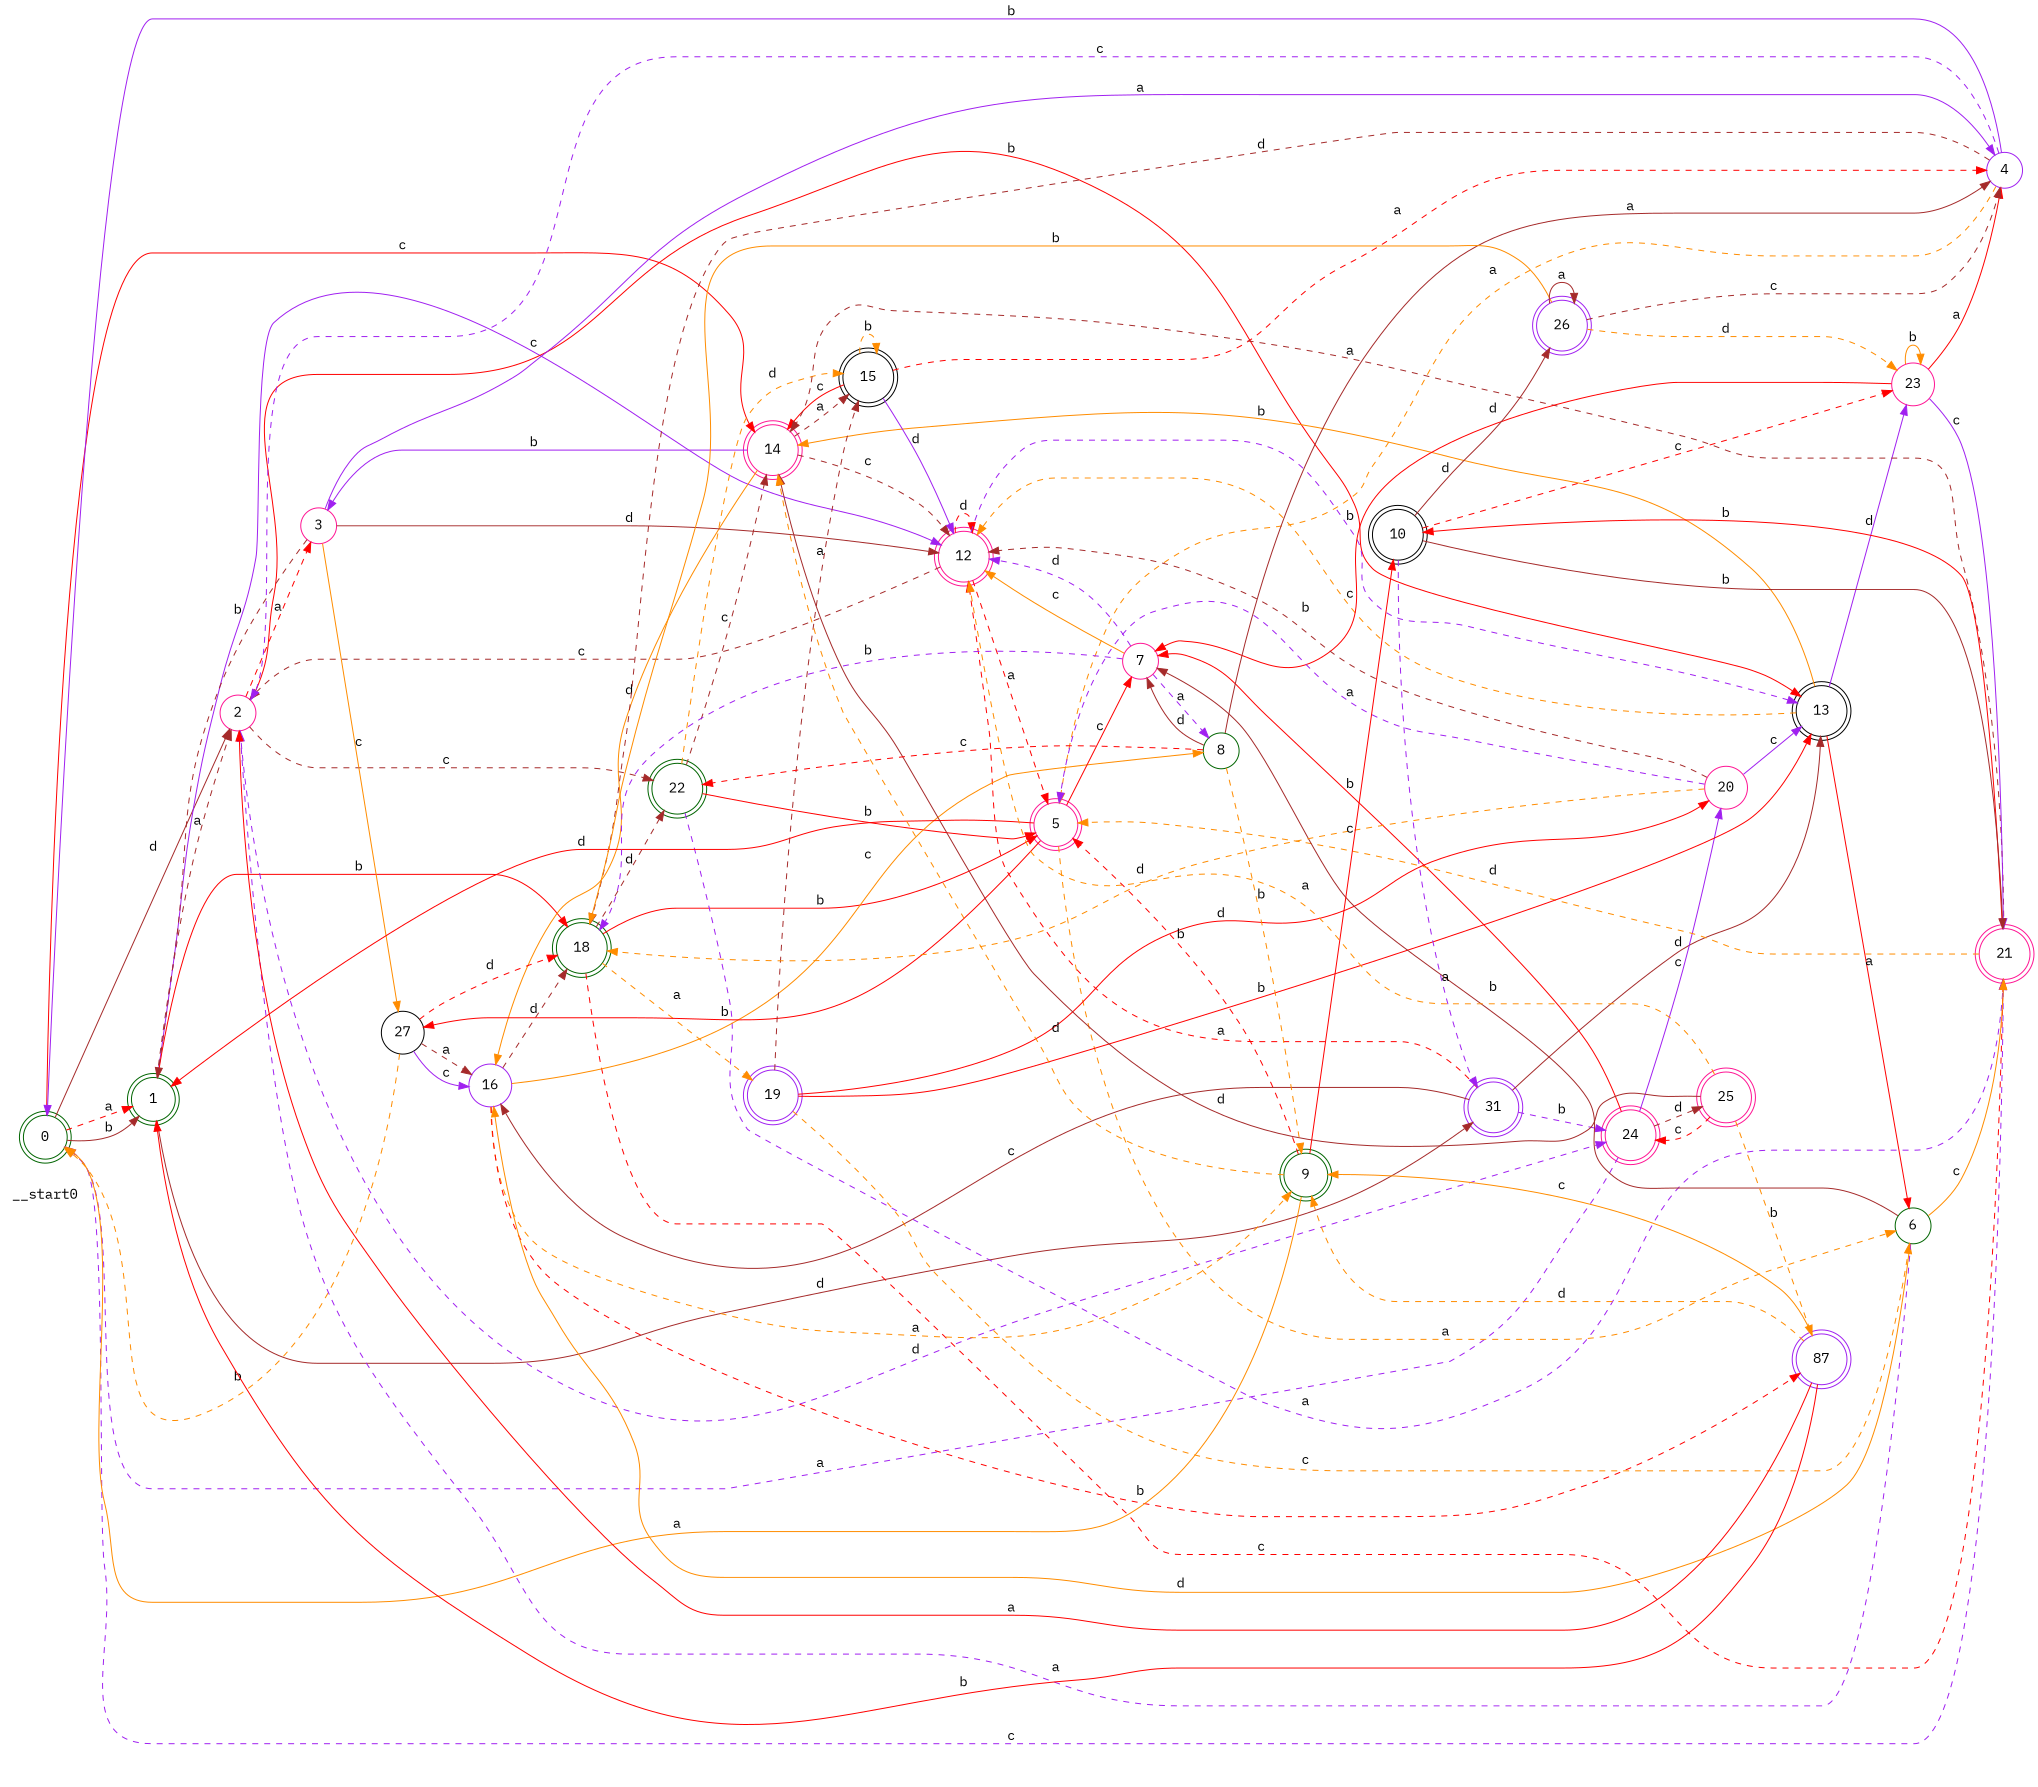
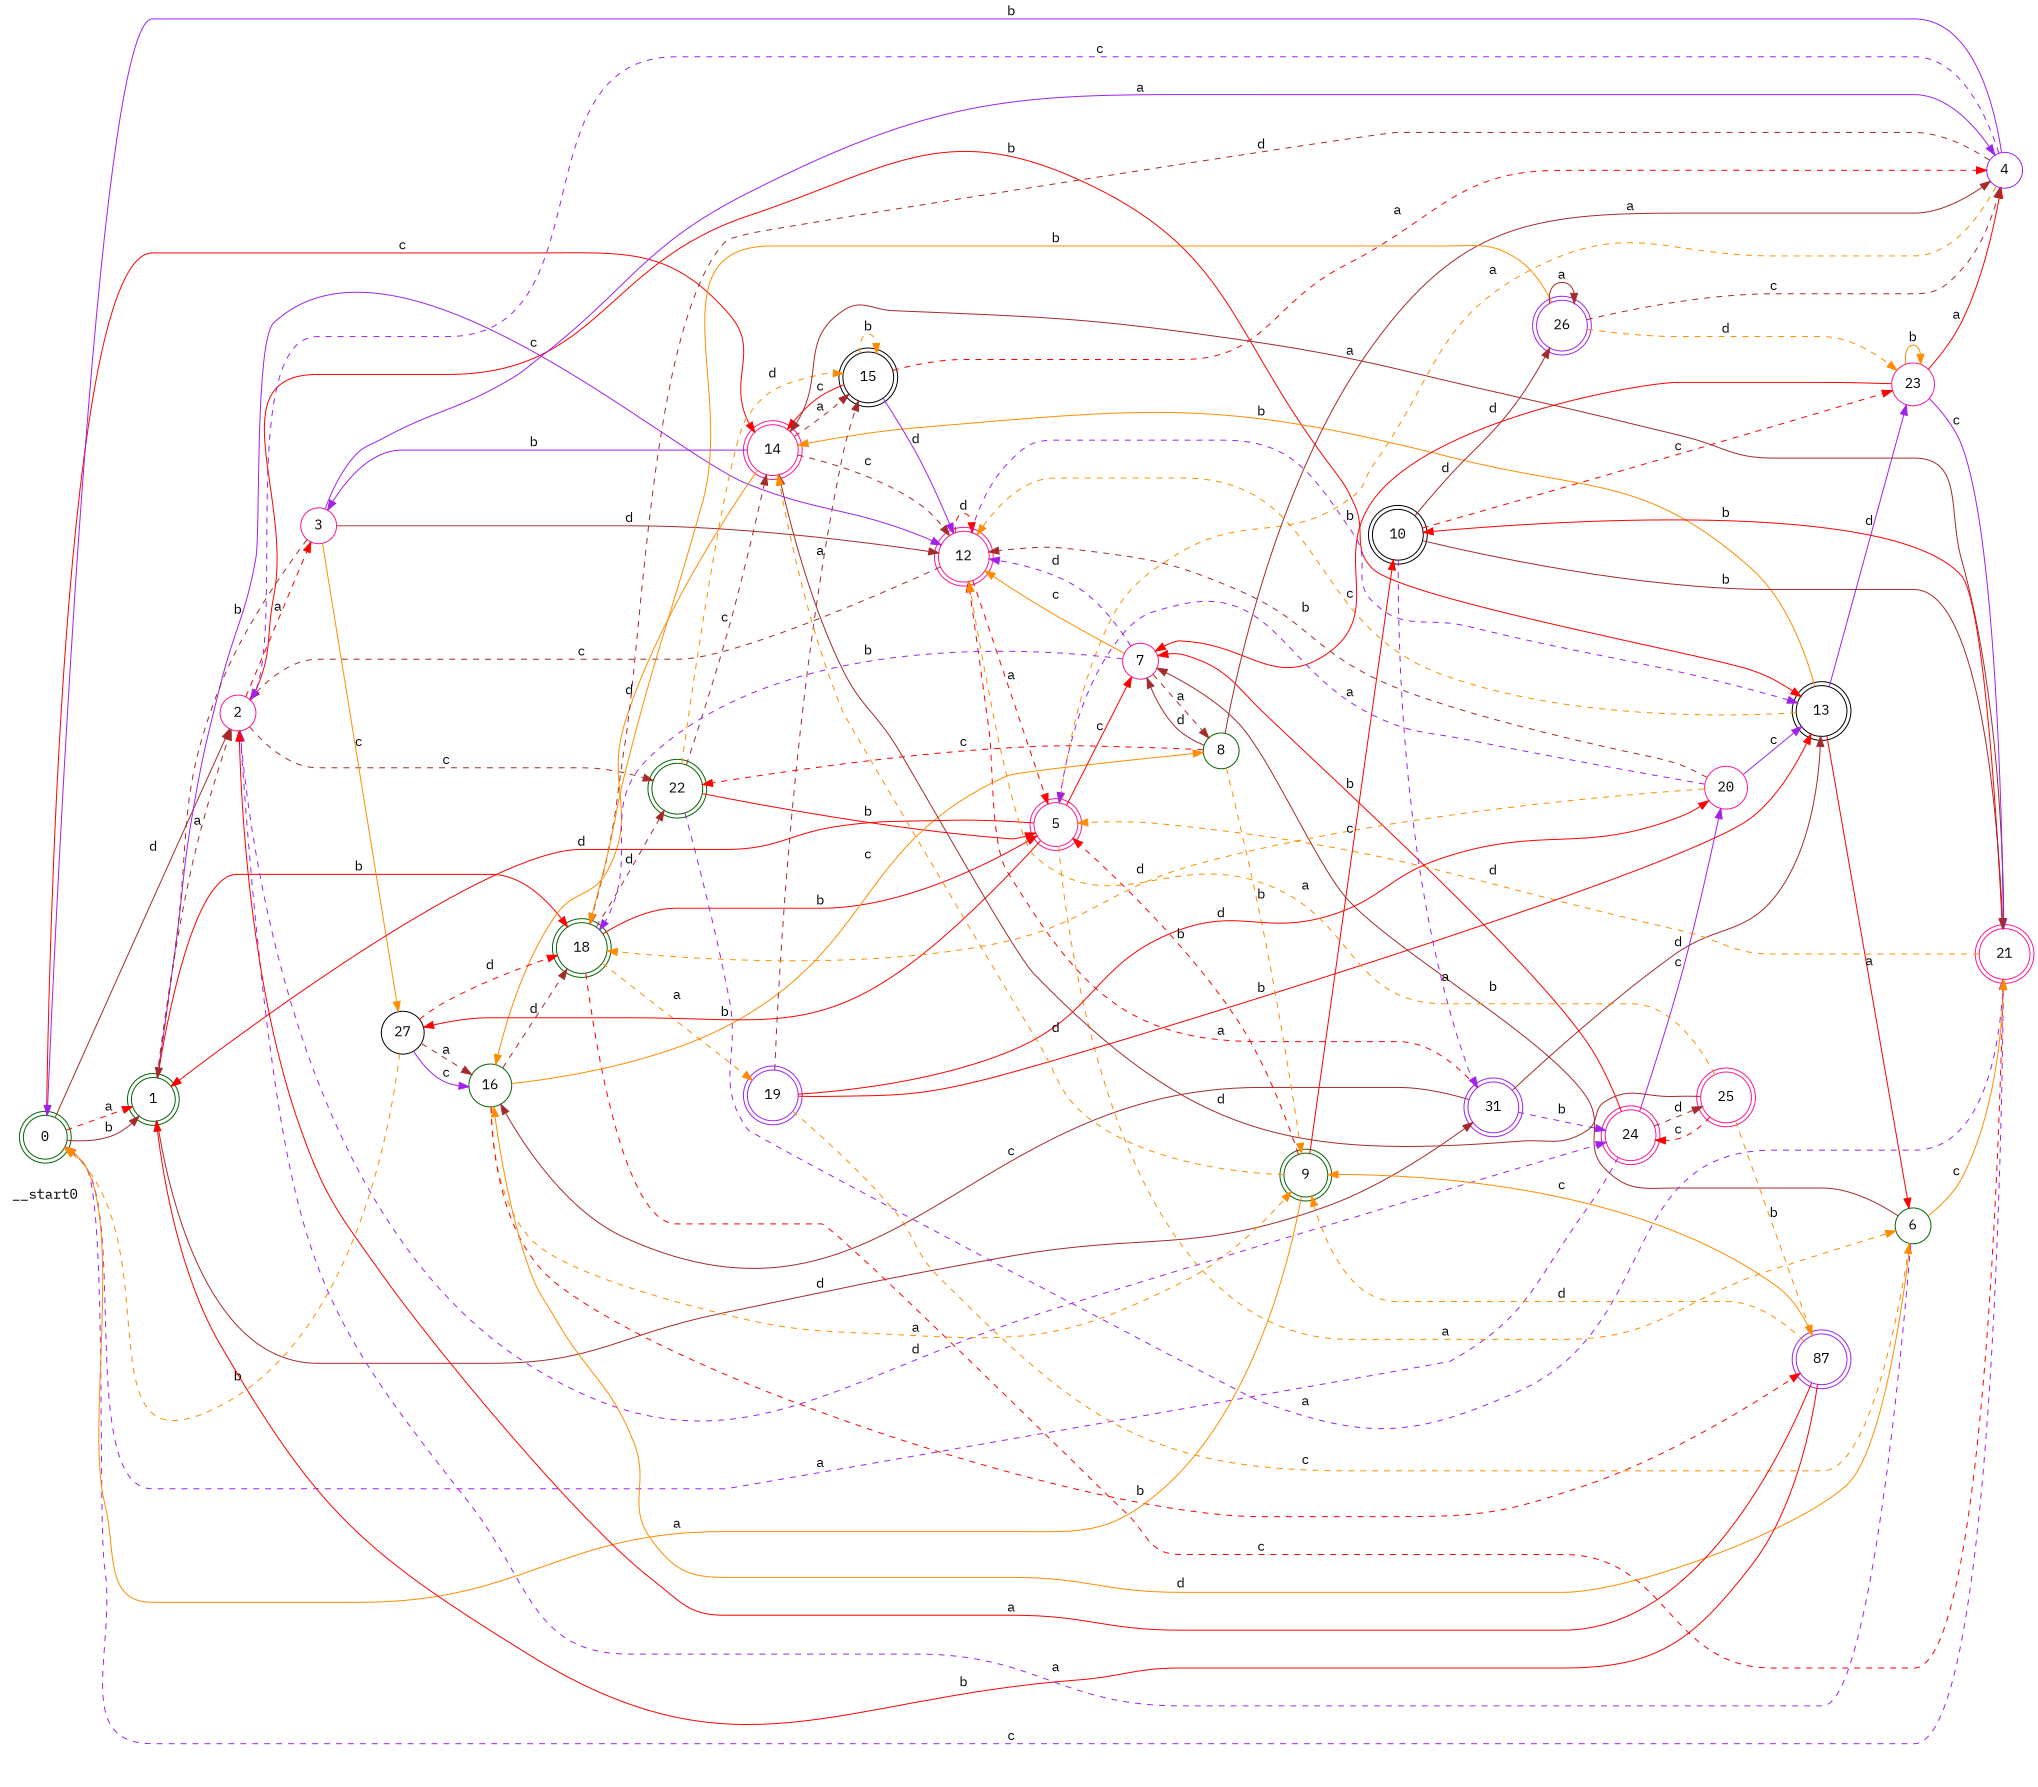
edge "21" -> "14": style dashed -> solid
edge "7" -> "8": color purple -> brown
node "16": color purple -> darkgreen
